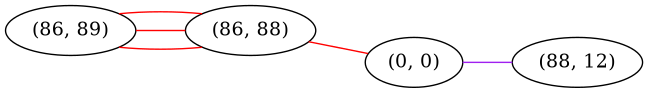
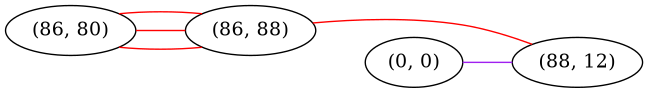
node "(86, 89)": label "(86, 89)" -> "(86, 80)"
edge "(86, 88)" -- "(0, 0)": now "(86, 88)" -- "(88, 12)"
